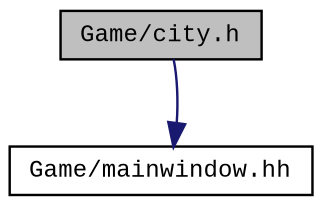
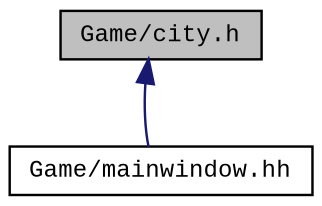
edge "Game/city.h" -> "Game/mainwindow.hh": reversed
